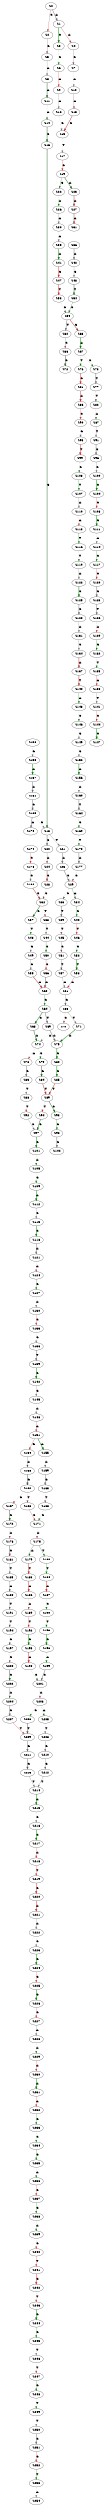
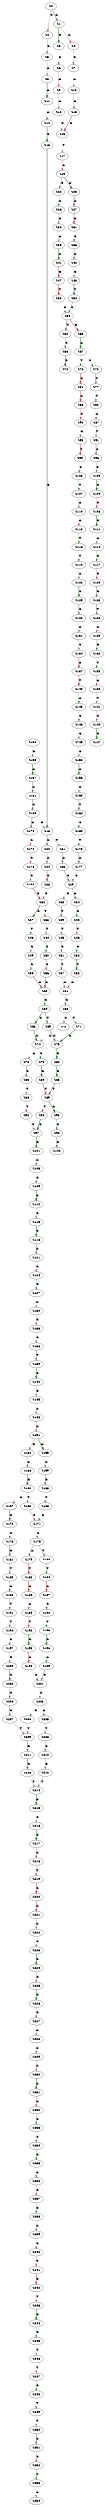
edge "S31" -> "S36": added, label "G"
node "S149": label "S149" -> "S749"
edge "S170" -> "S174": added, label "C"
edge "S206" -> "S209": style bold -> dotted
